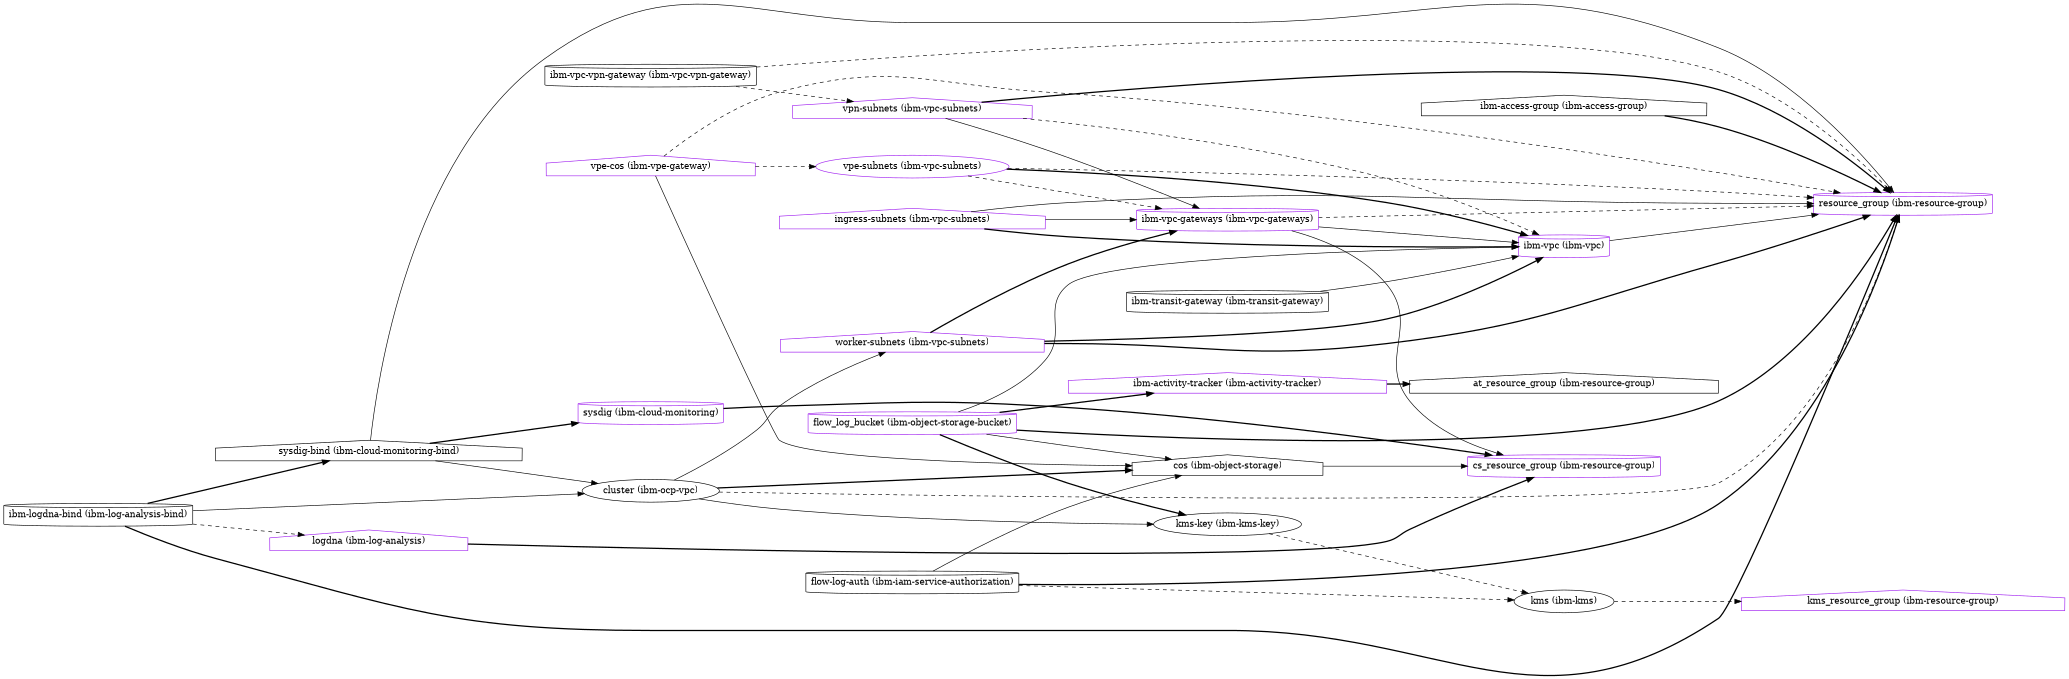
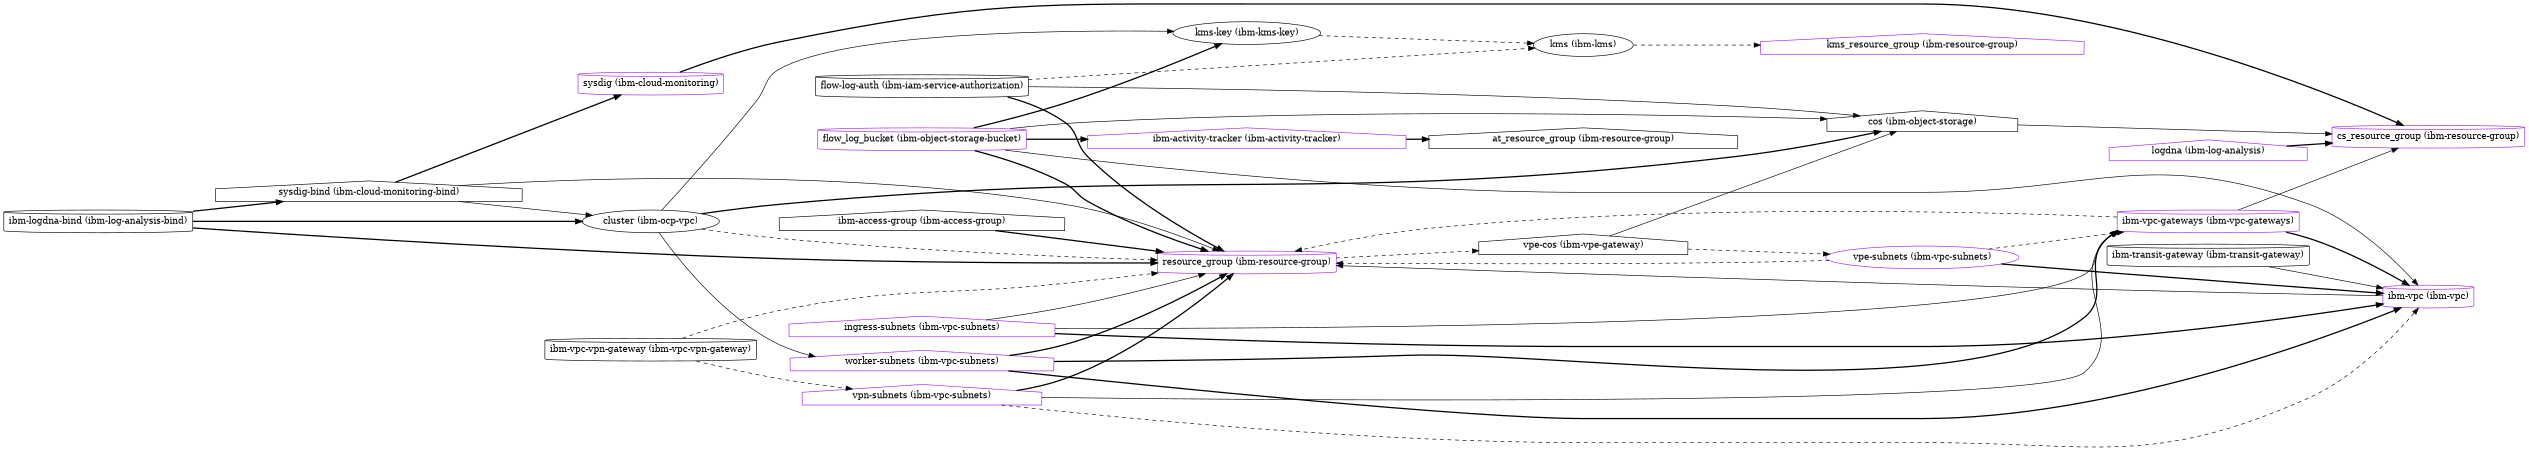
edge "vpe-cos (ibm-vpe-gateway)" -> "resource_group (ibm-resource-group)": reversed
node "vpe-cos (ibm-vpe-gateway)": color purple -> black
edge "ibm-vpc-gateways (ibm-vpc-gateways)" -> "ibm-vpc (ibm-vpc)": style solid -> bold
edge "ibm-logdna-bind (ibm-log-analysis-bind)" -> "cluster (ibm-ocp-vpc)": style solid -> bold
edge "ibm-logdna-bind (ibm-log-analysis-bind)" -> "logdna (ibm-log-analysis)": removed
